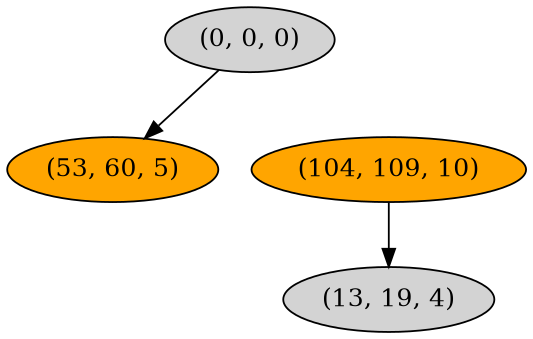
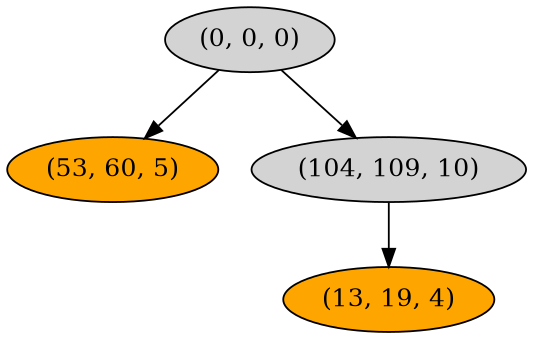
edge "(0, 0, 0)" -> "(104, 109, 10)": added
node "(104, 109, 10)": fillcolor orange -> lightgrey
node "(13, 19, 4)": fillcolor lightgrey -> orange
